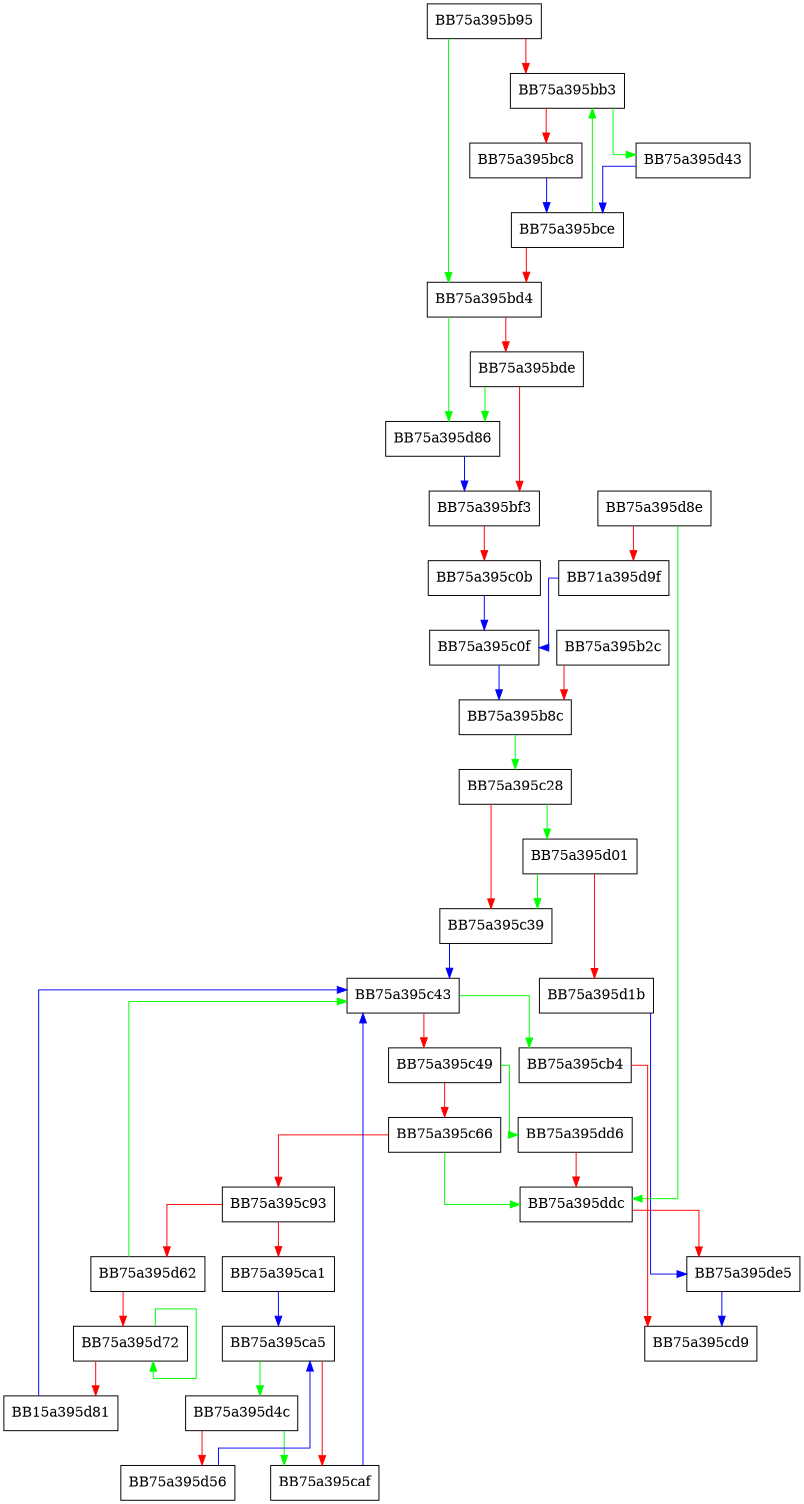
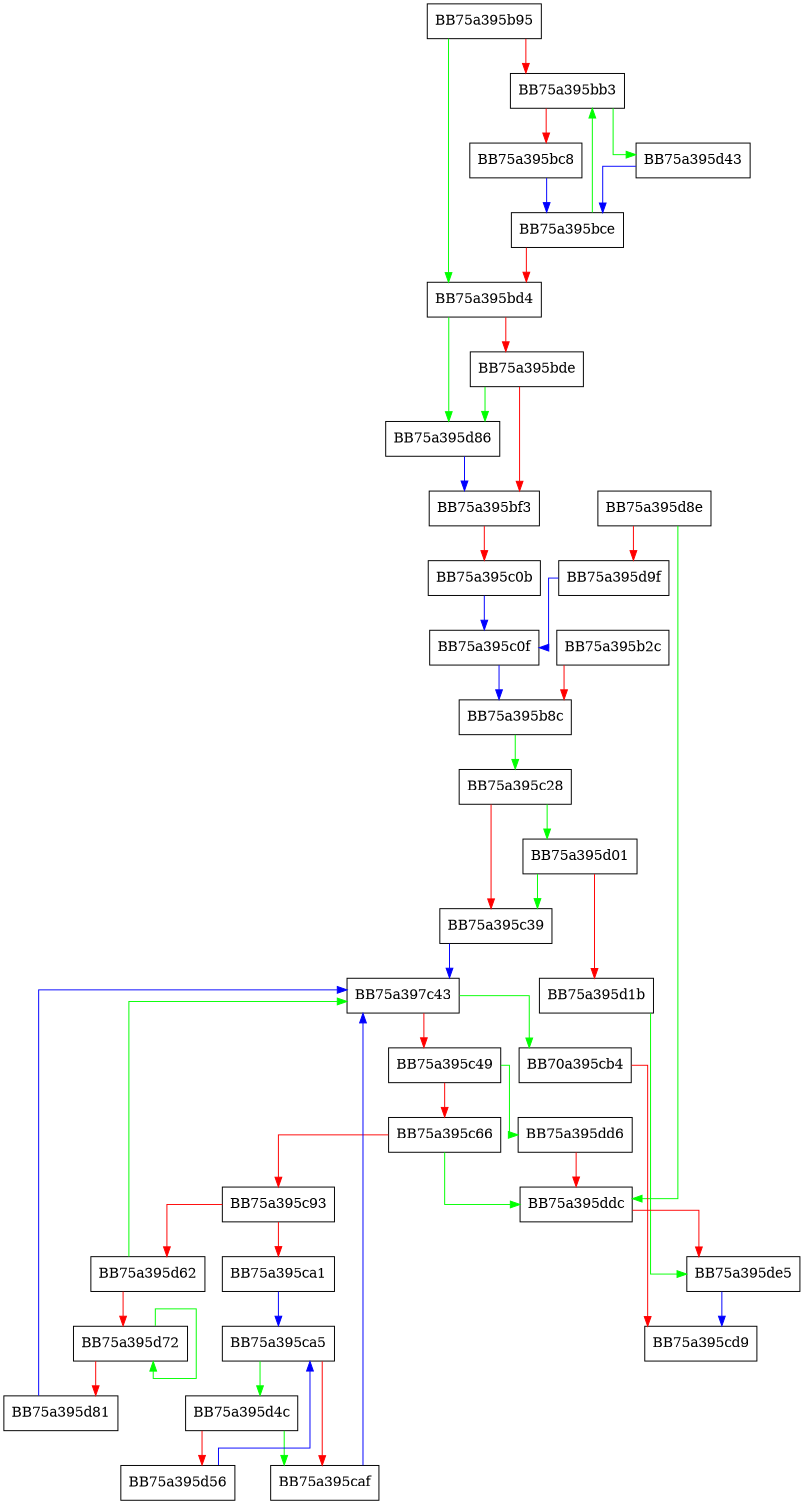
node "BB71a395d9f": label "BB71a395d9f" -> "BB75a395d9f"
node "BB75a395c43": label "BB75a395c43" -> "BB75a397c43"
node "BB75a395cb4": label "BB75a395cb4" -> "BB70a395cb4"
edge "BB75a395d1b" -> "BB75a395de5": color blue -> green
node "BB15a395d81": label "BB15a395d81" -> "BB75a395d81"
